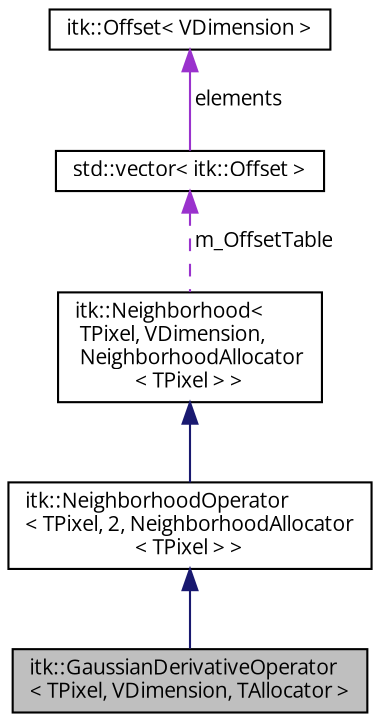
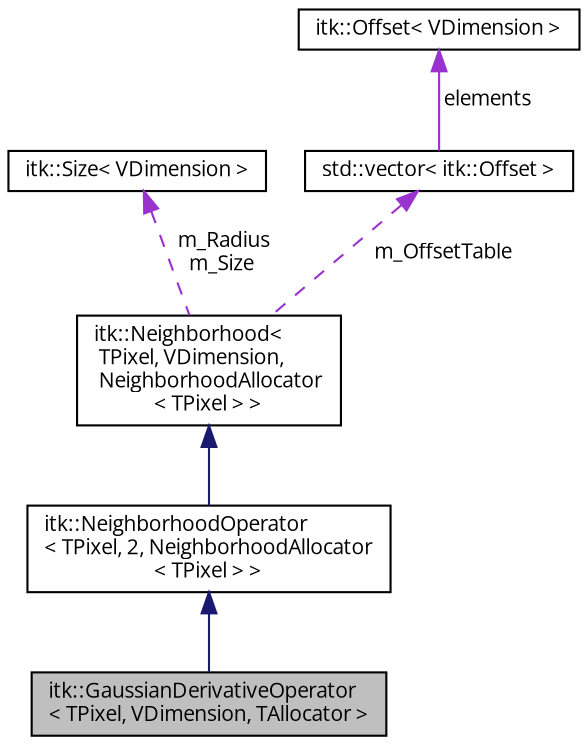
node "itk::Size< VDimension >": added
